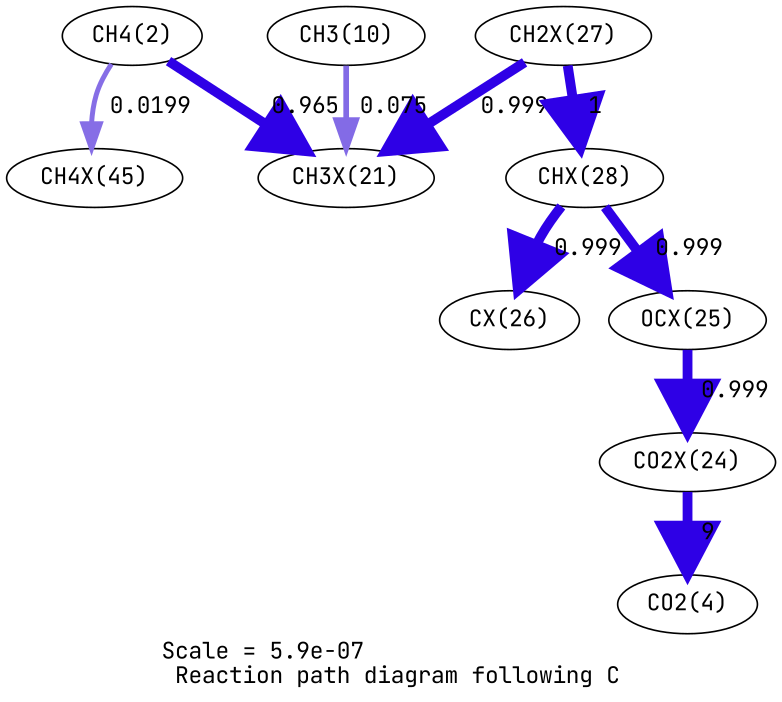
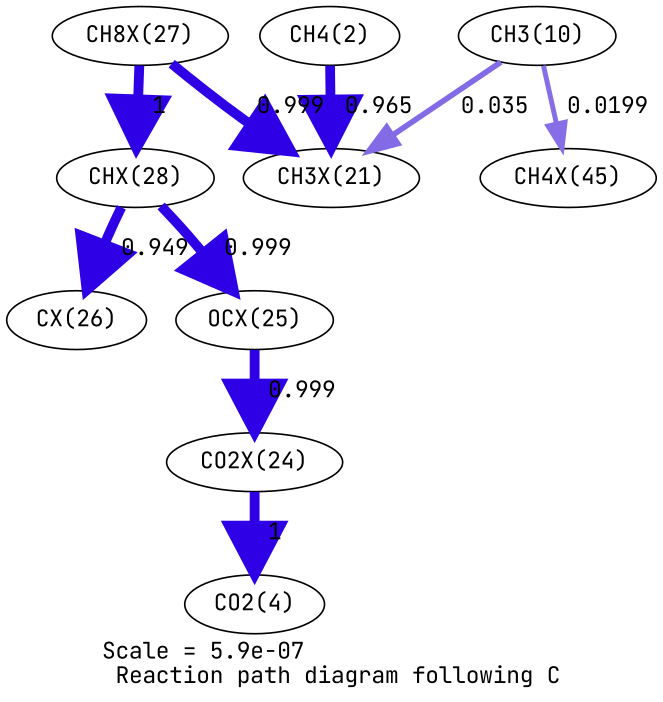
node "CH2X(27)": label "CH2X(27)" -> "CH8X(27)"
edge "CH4(2)" -> "CH4X(45)": now "CH3(10)" -> "CH4X(45)"
edge "CH3(10)" -> "CH3X(21)": label " 0.075" -> " 0.035"
edge "CHX(28)" -> "CX(26)": label " 0.999" -> " 0.949"
edge "CO2X(24)" -> "CO2(4)": label " 9" -> " 1"
